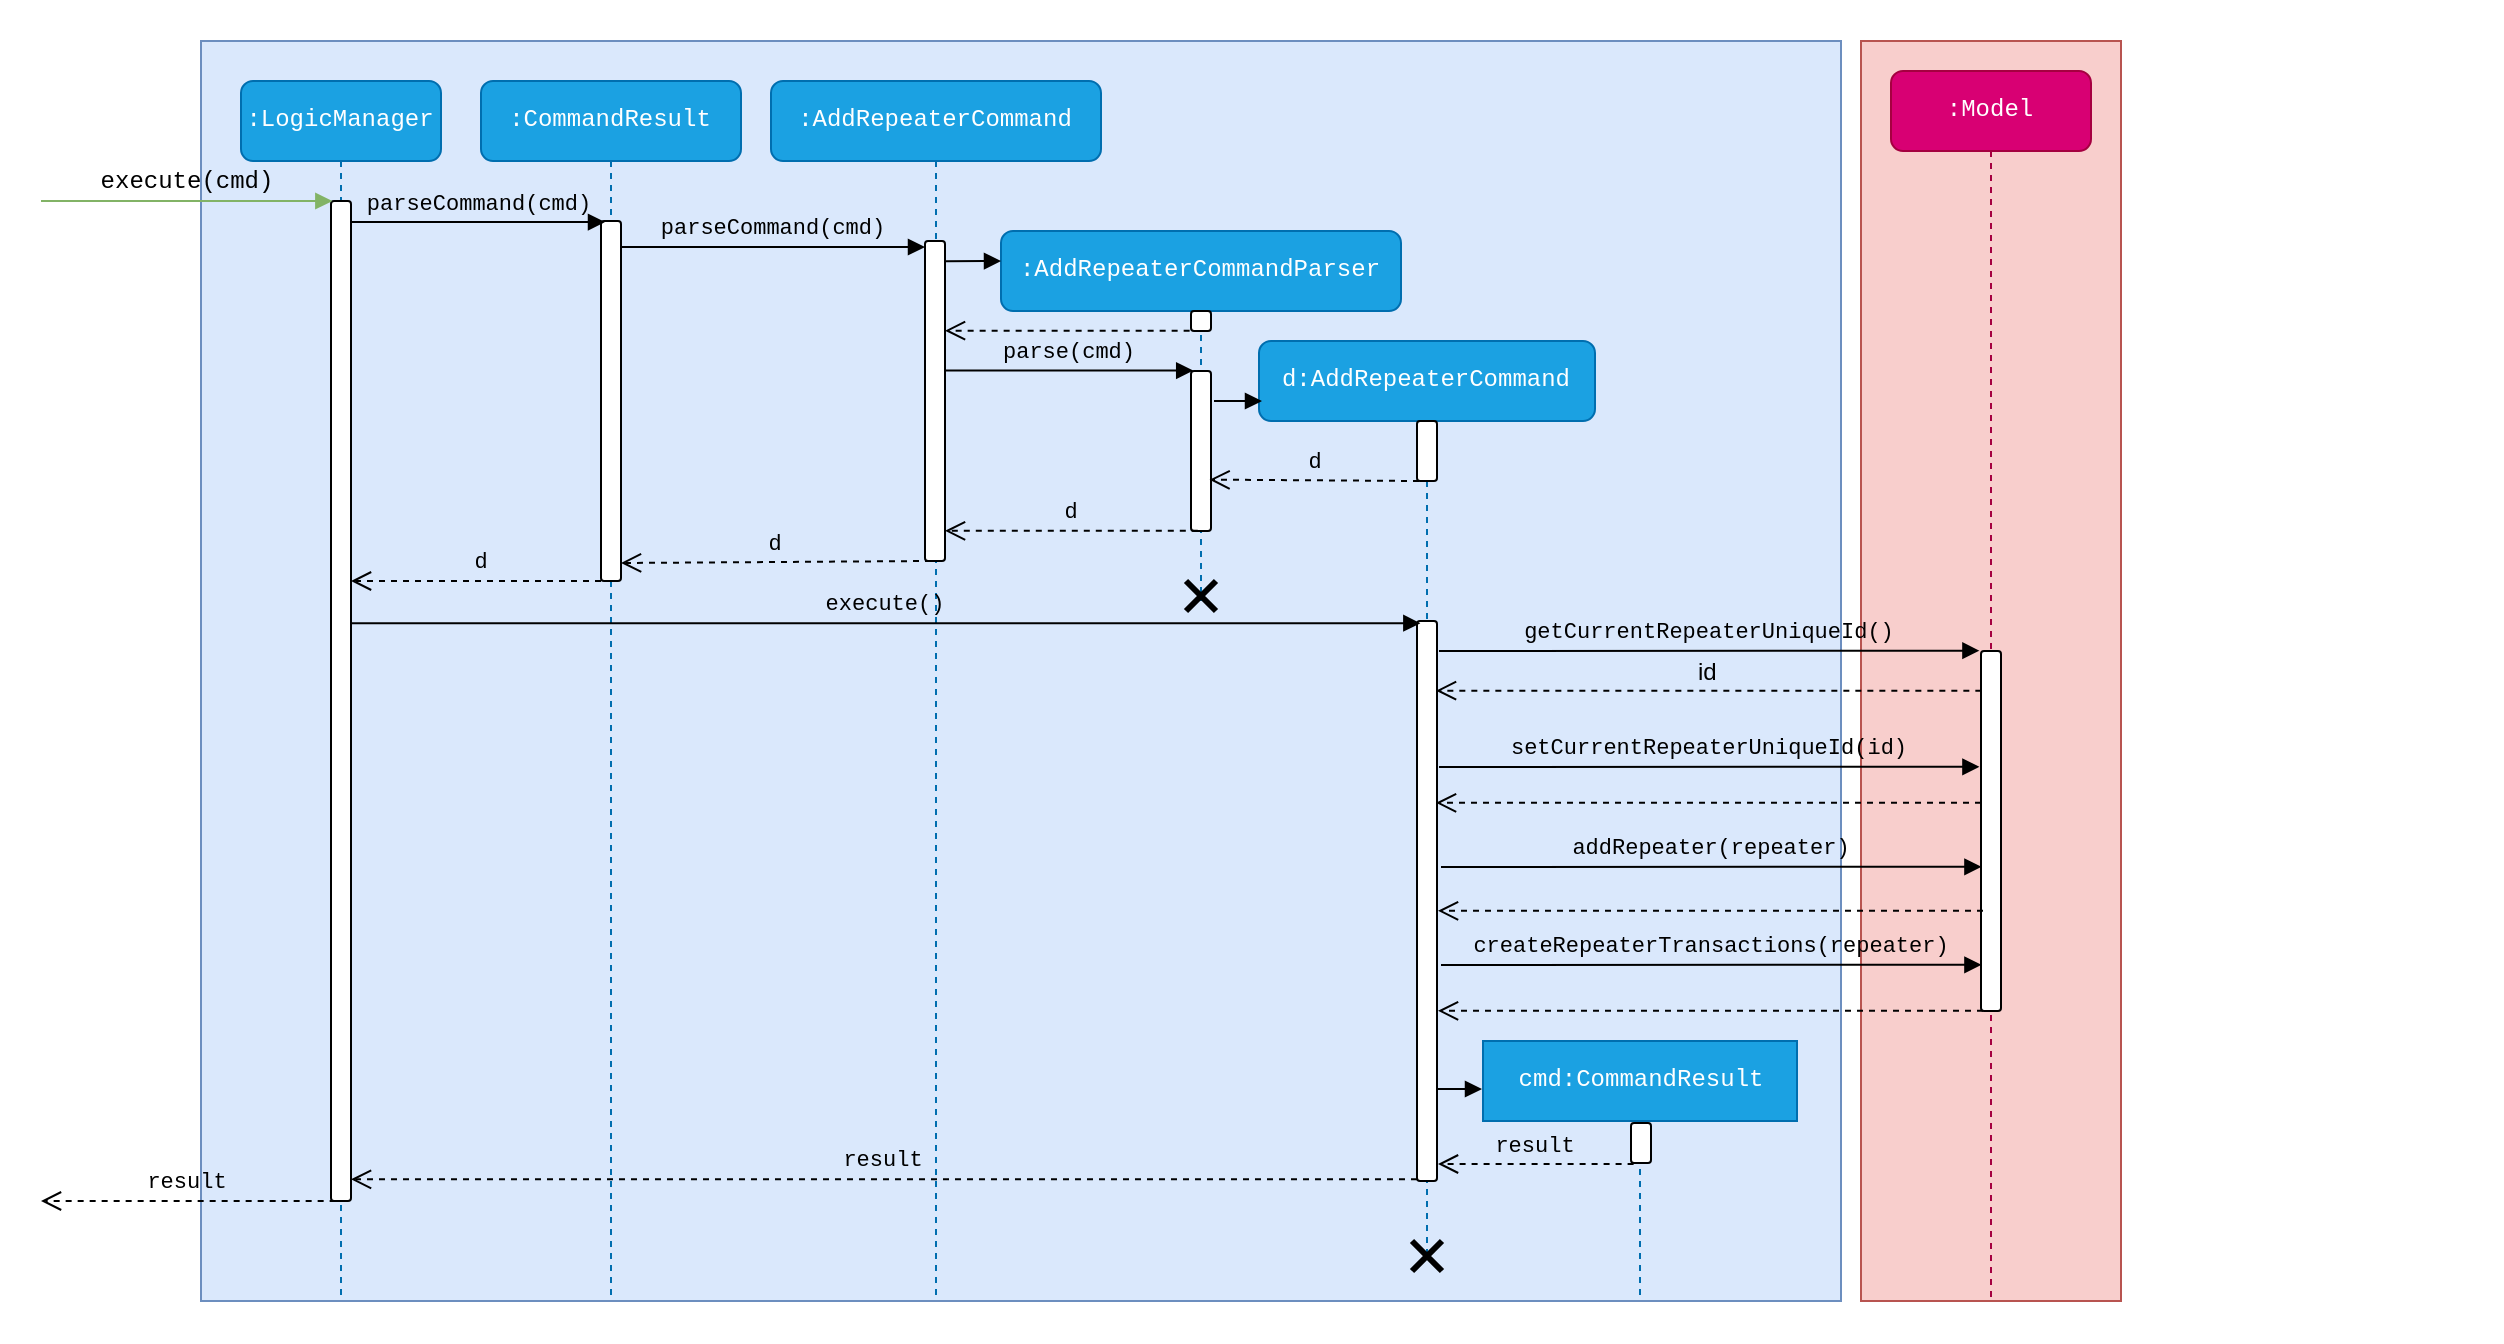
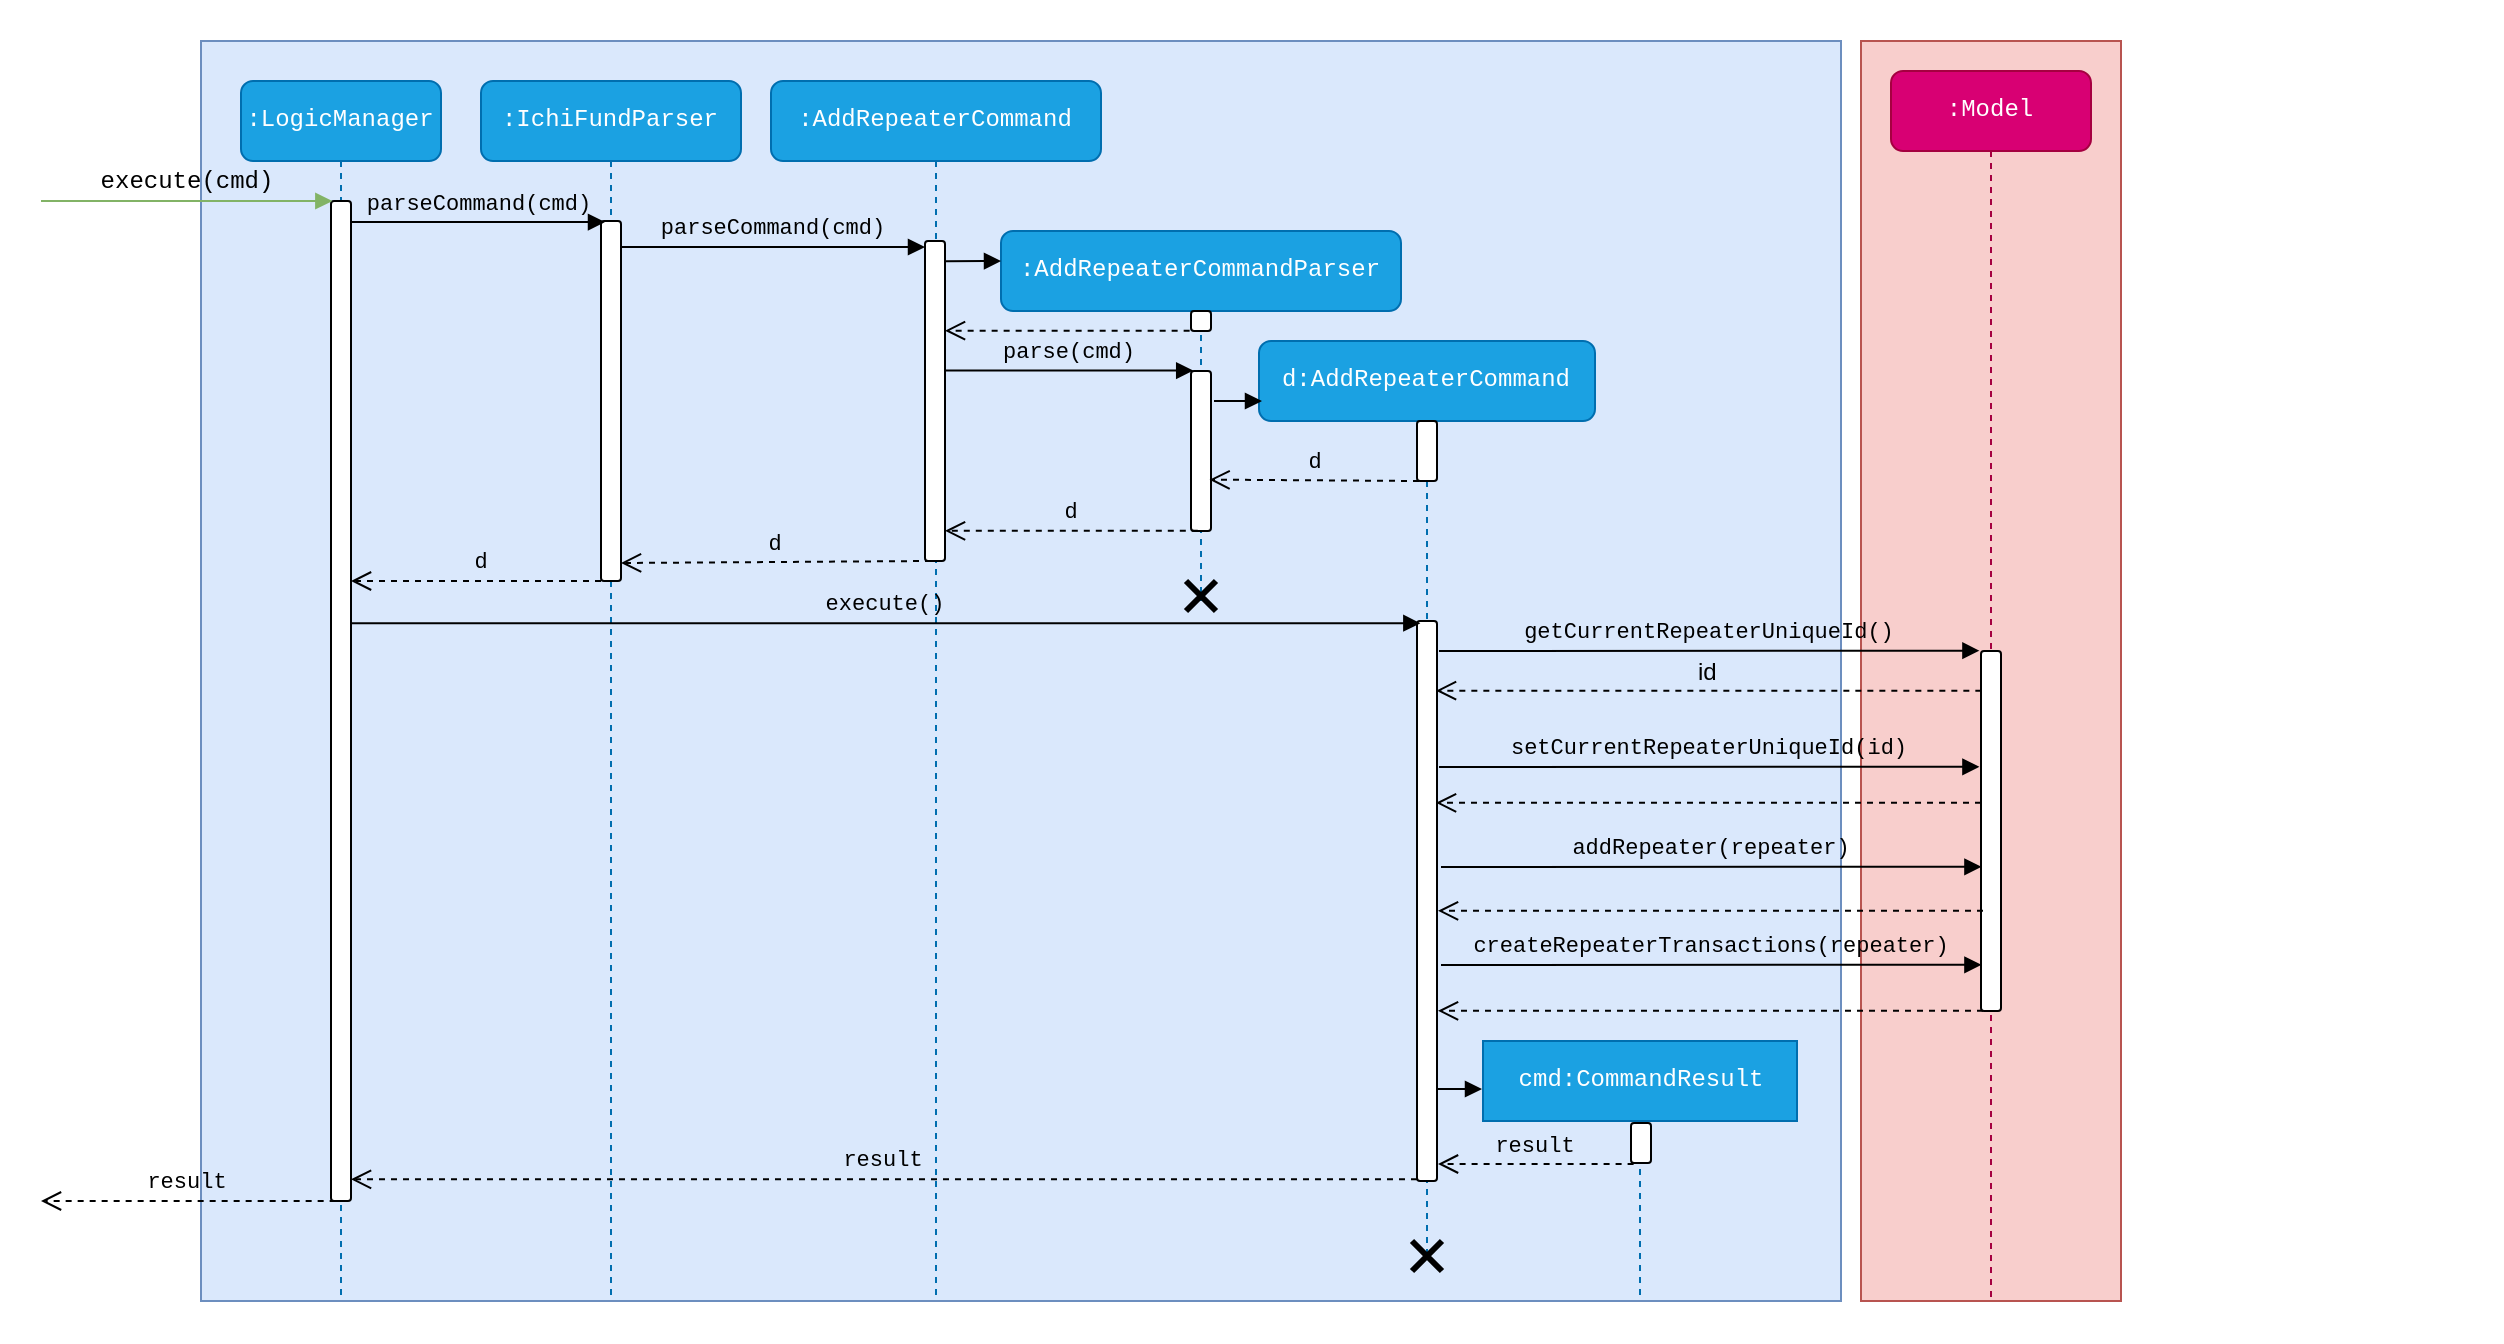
node ":CommandResult": label ":CommandResult" -> ":IchiFundParser"
